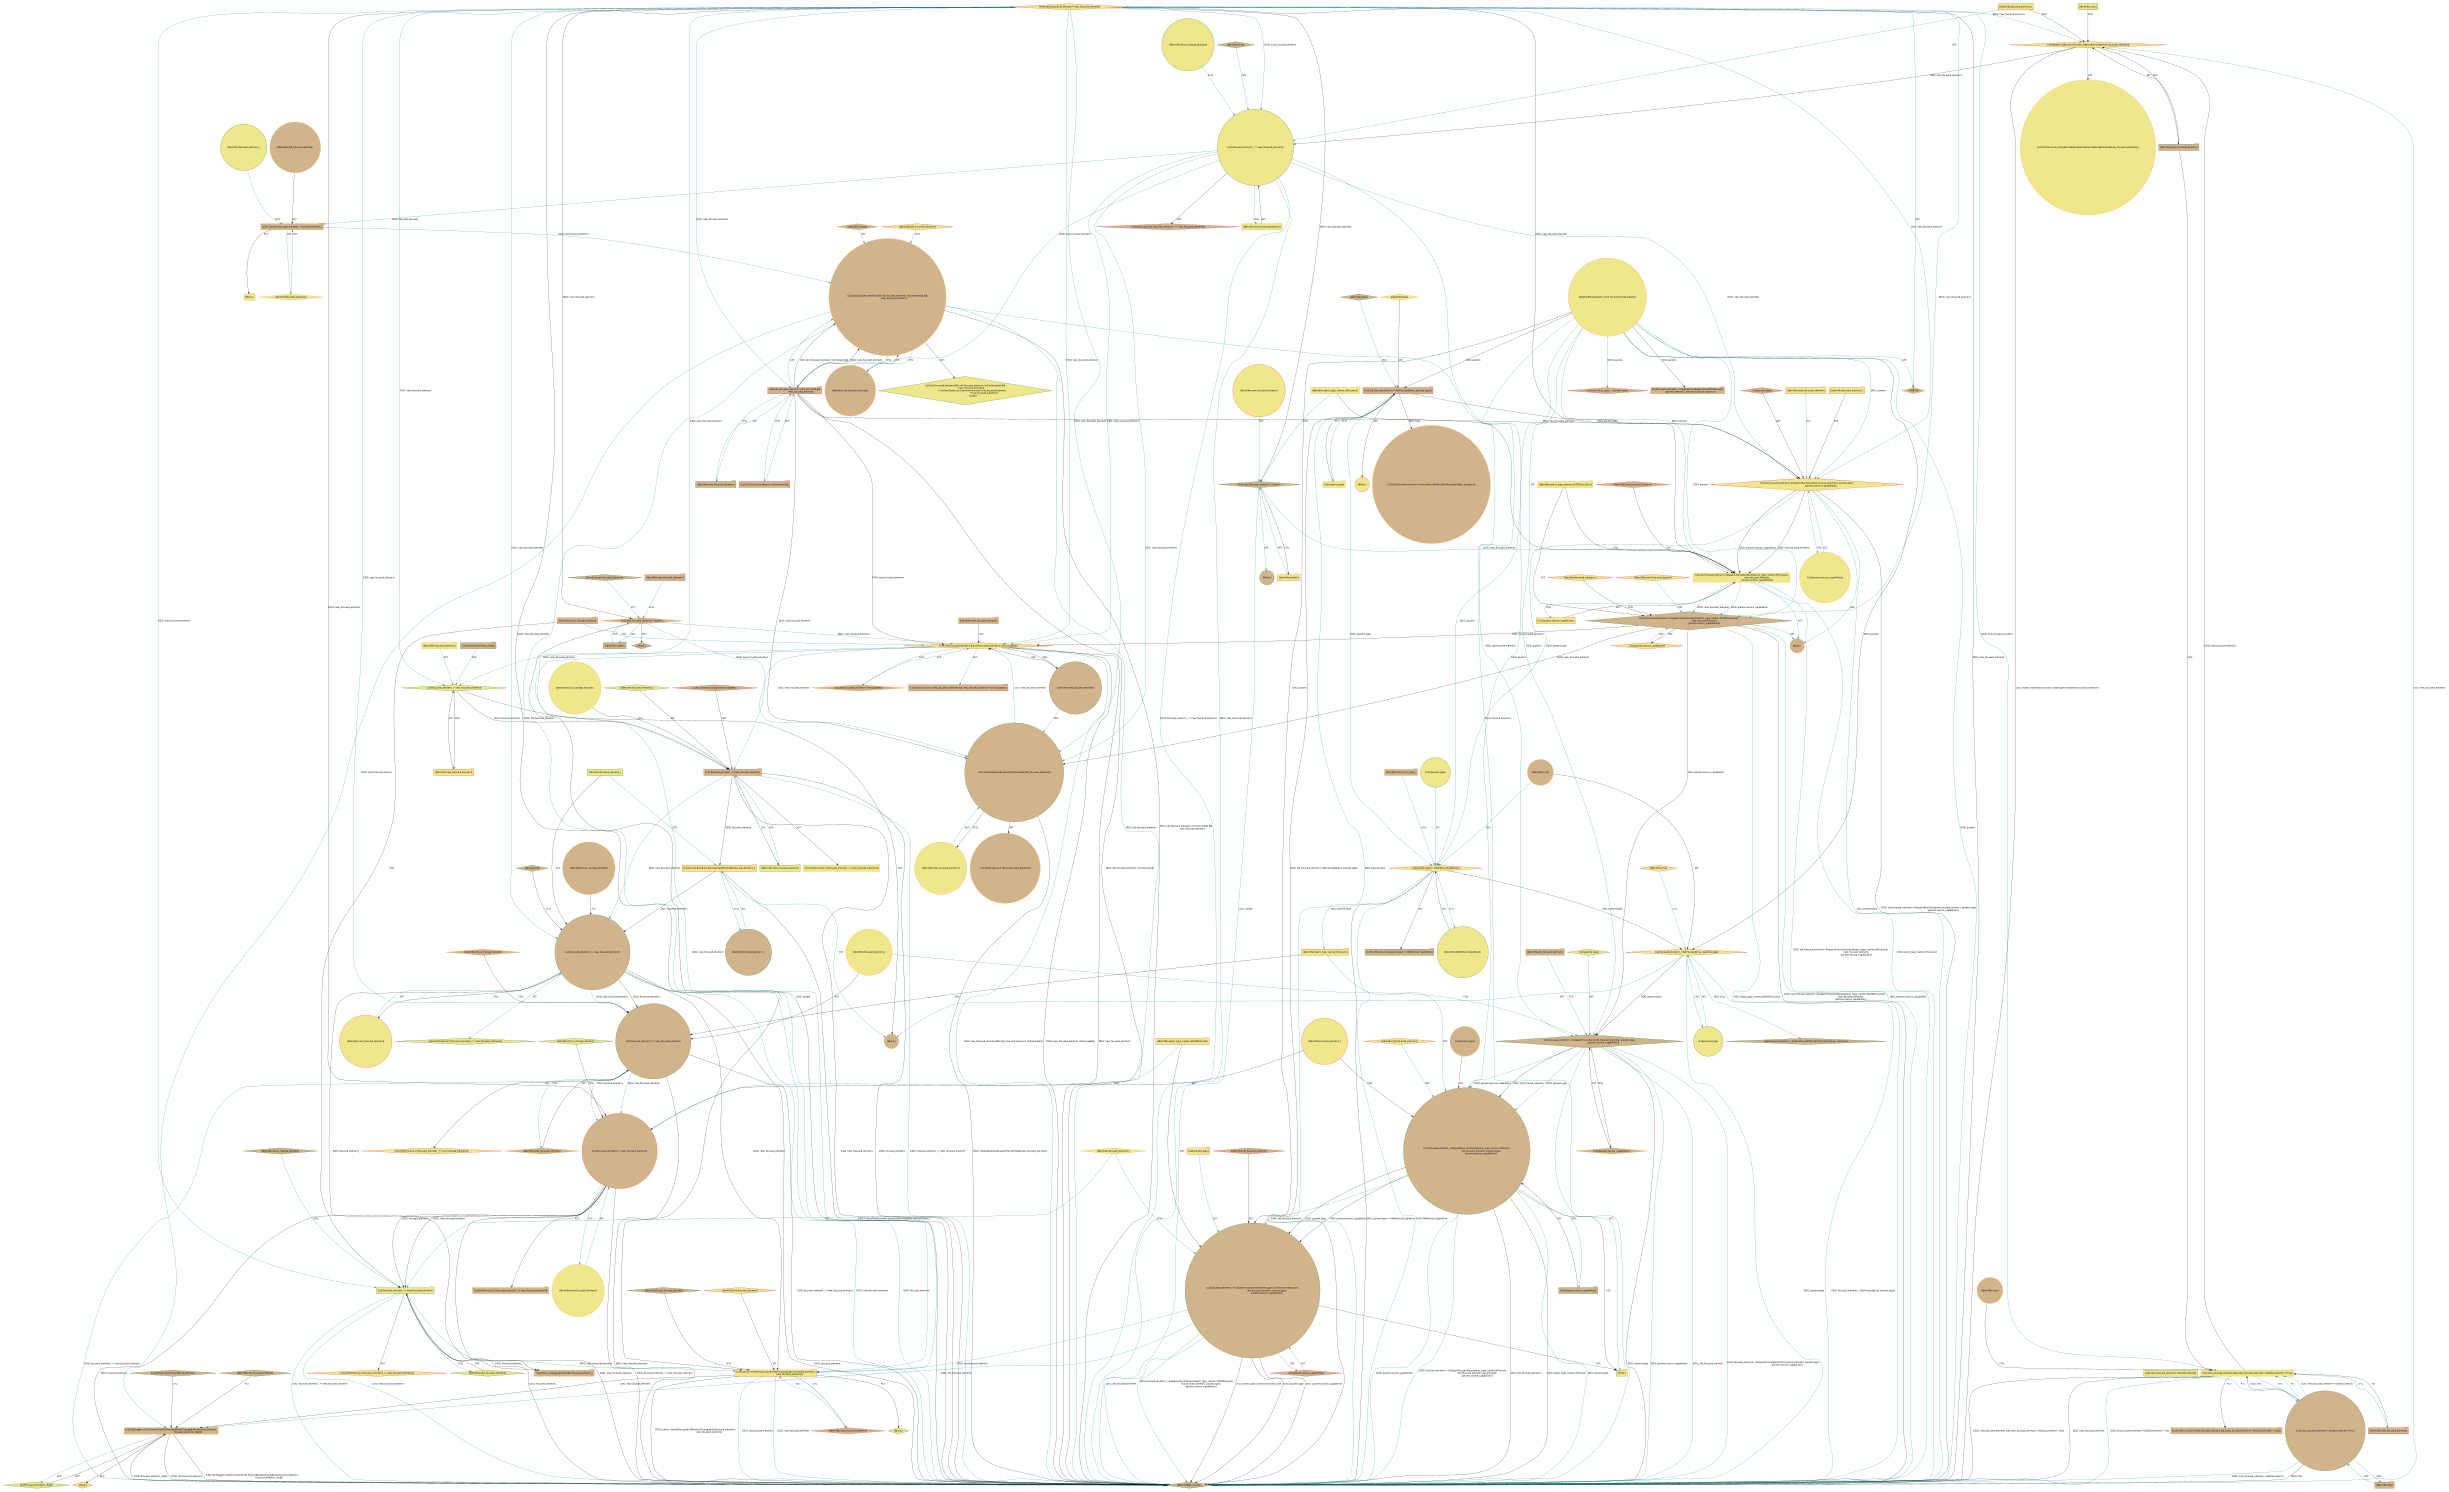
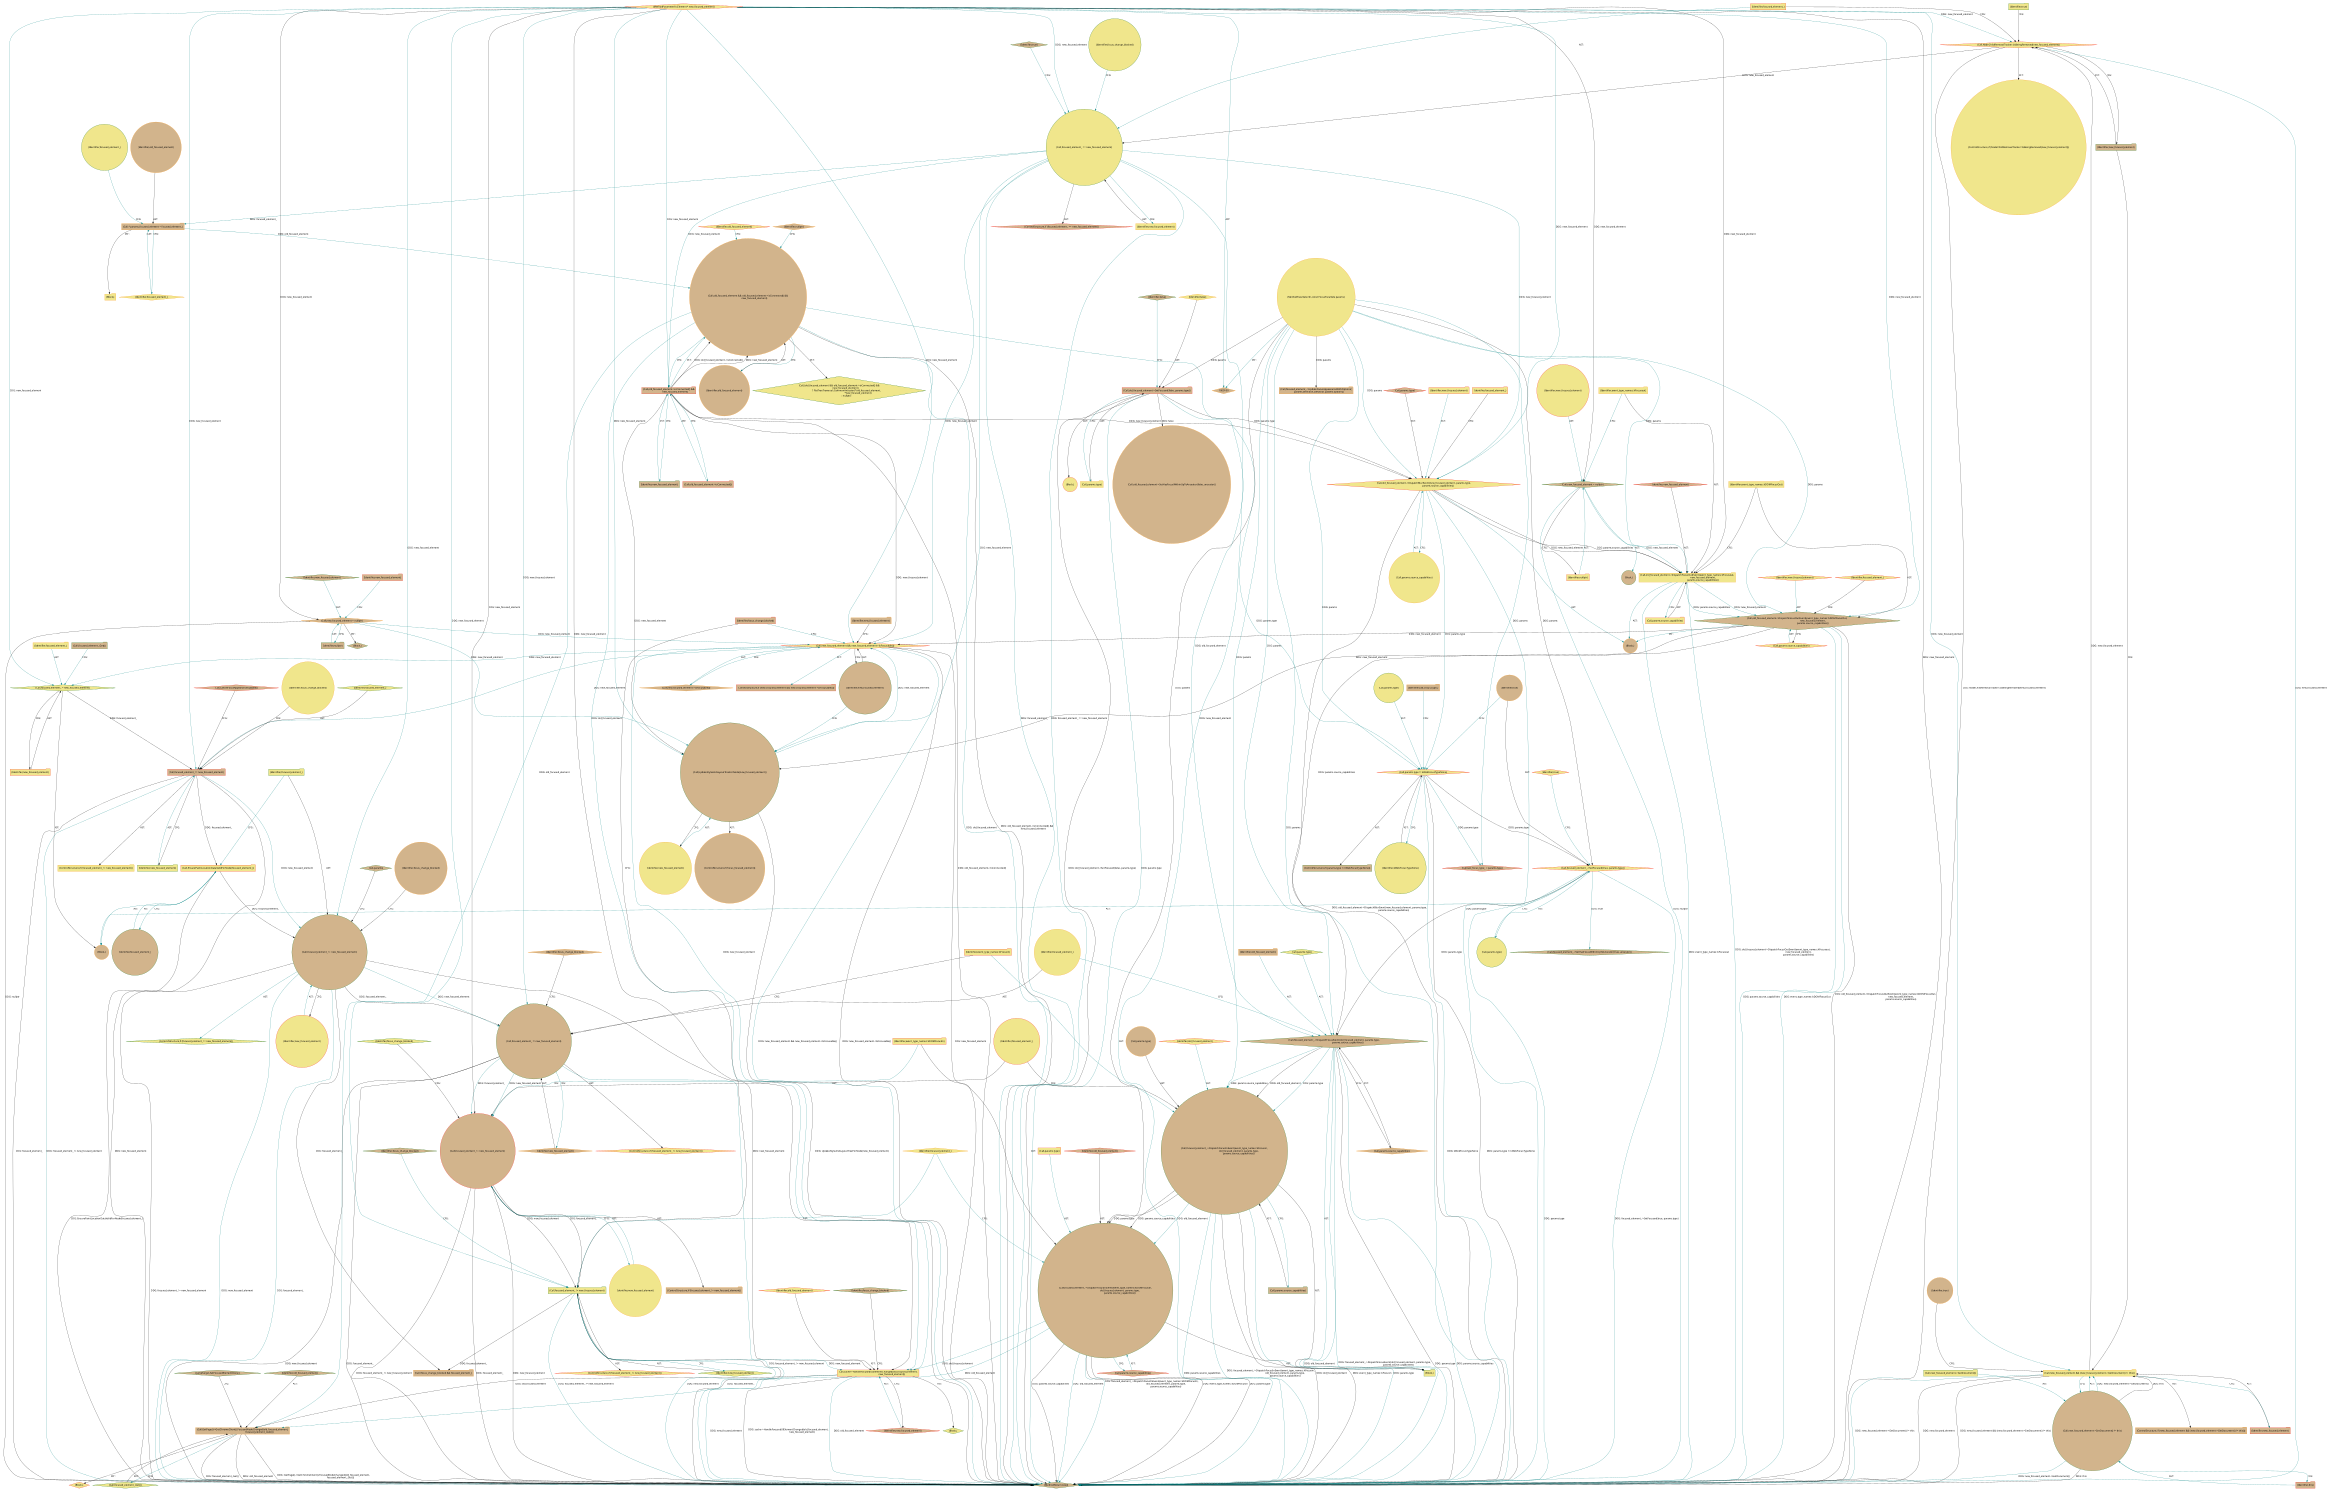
edge "(Call,params.type != kWebFocusTypeNone)" -> "(Identifier,event_type_names::kFocusin)": now "(Call,params.type != kWebFocusTypeNone)" -> "(Call,last_focus_type_ = params.type)"
